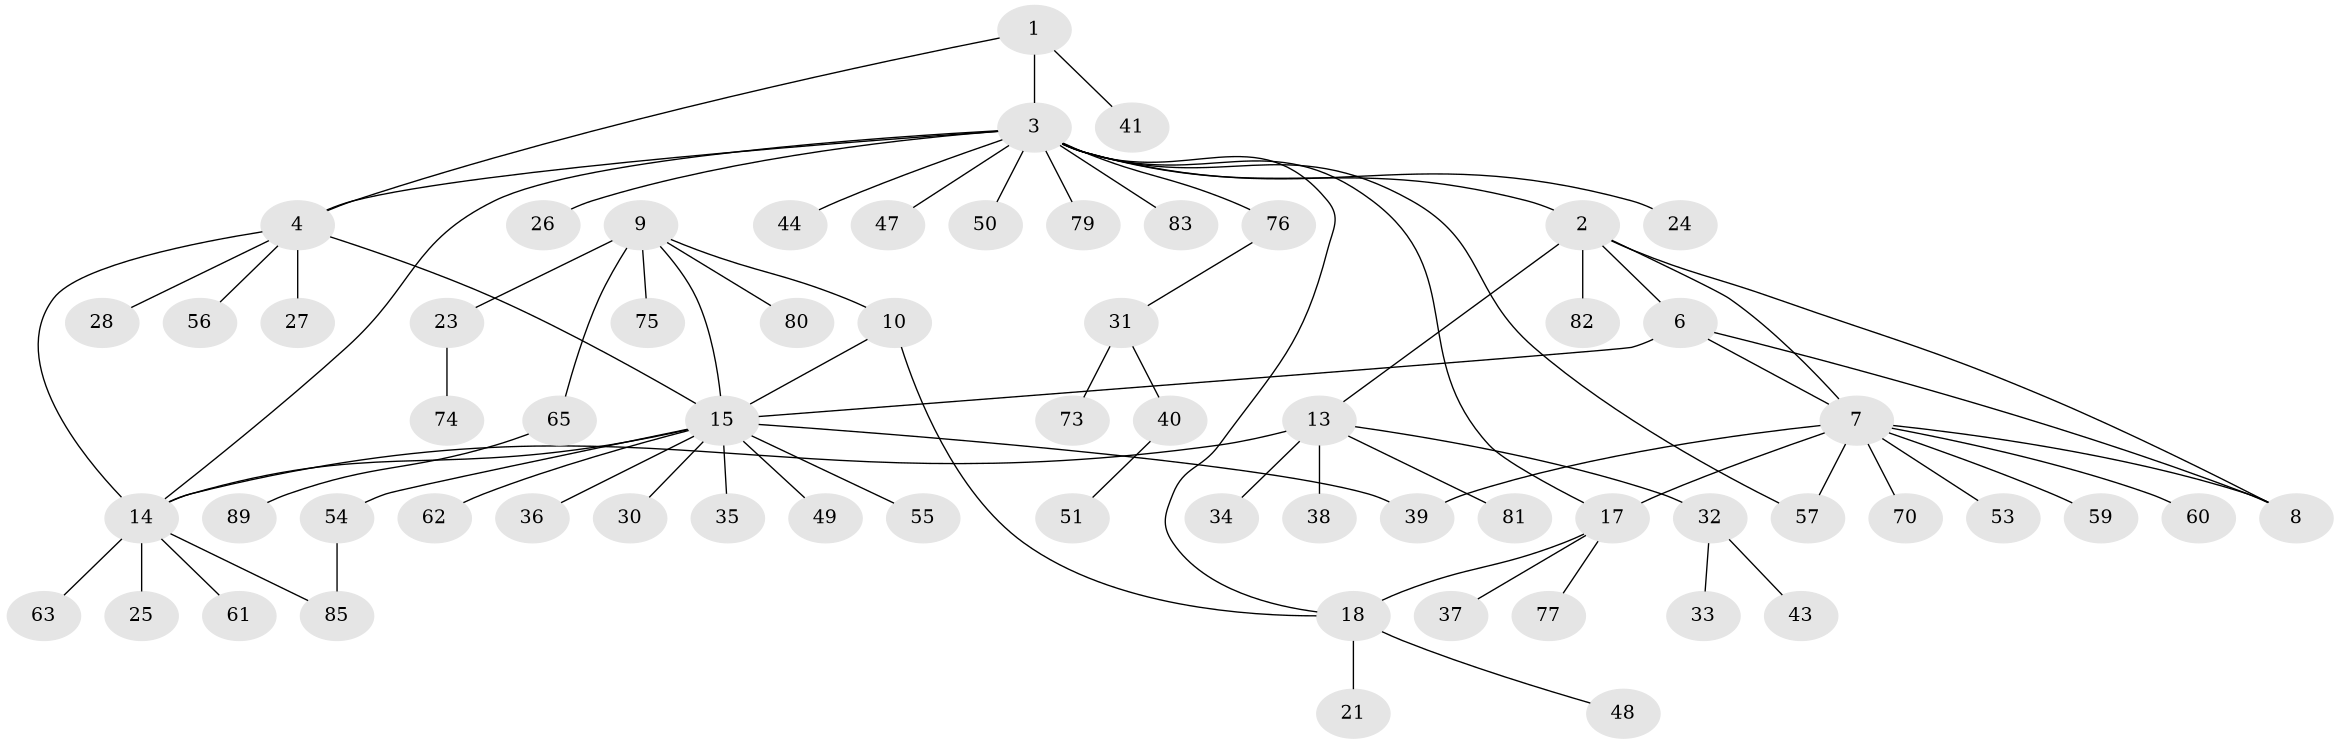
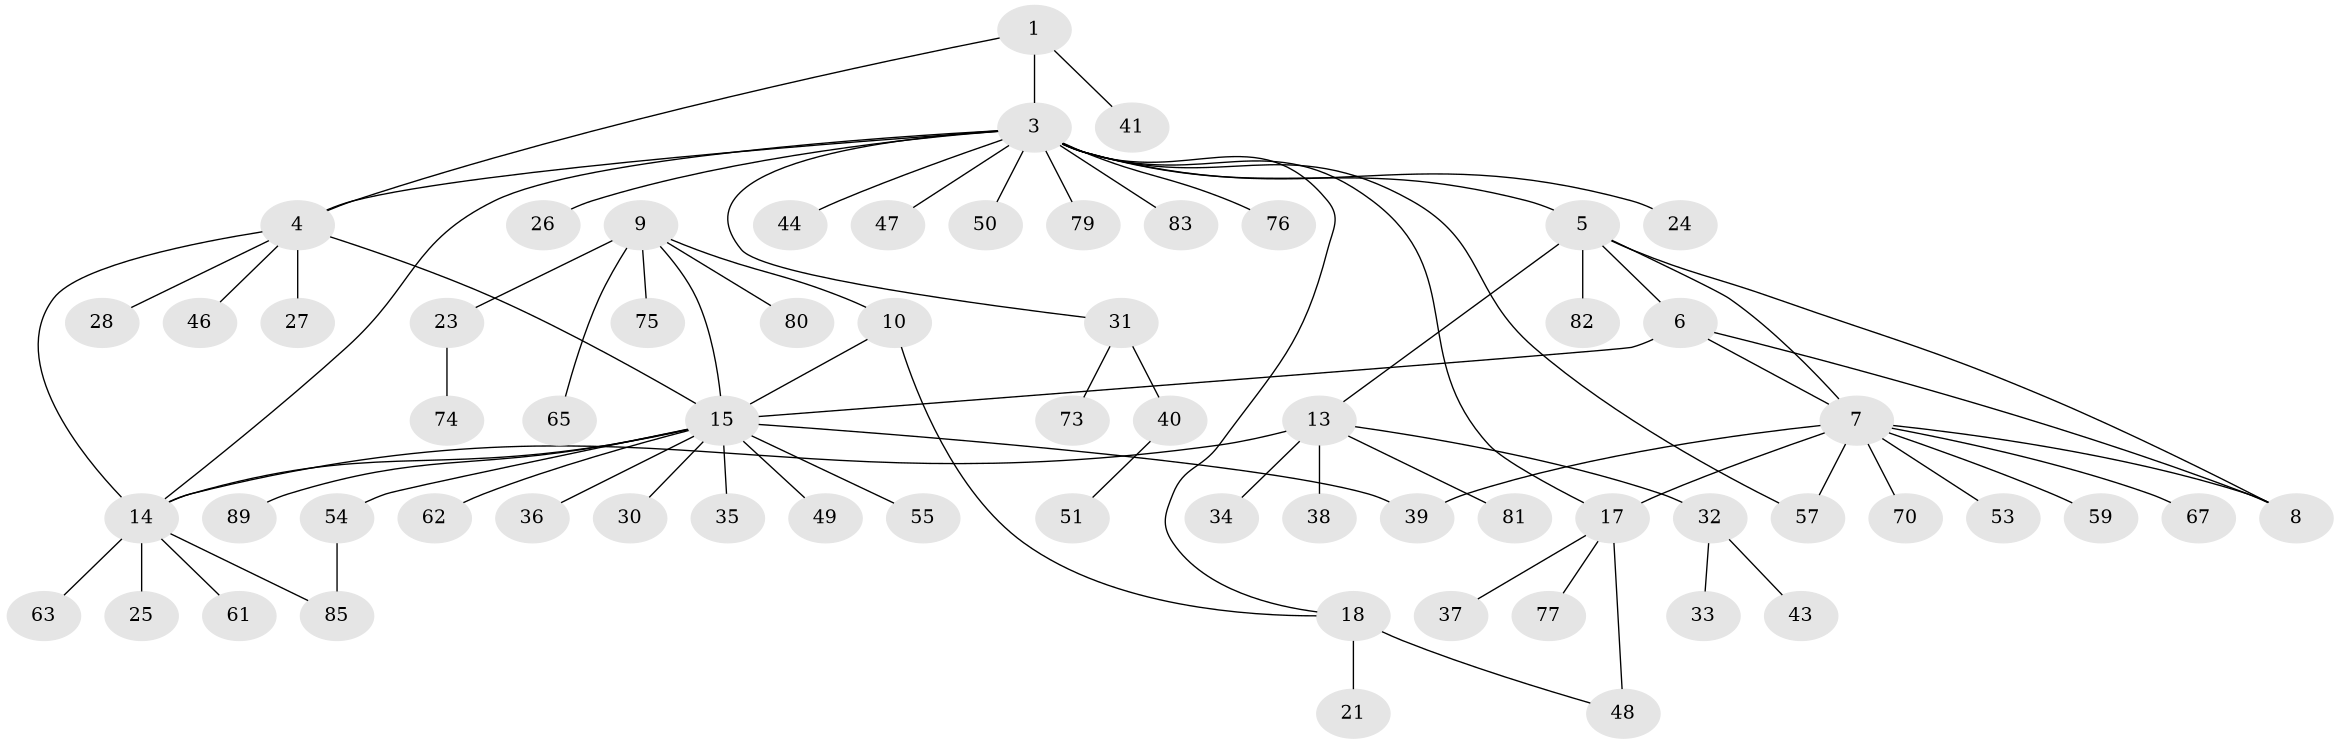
node "2": label "2" -> "5"
edge "76" -- "31": now "3" -- "31"
node "56": label "56" -> "46"
edge "65" -- "89": now "15" -- "89"
node "60": label "60" -> "67"
edge "17" -- "18": now "17" -- "48"
